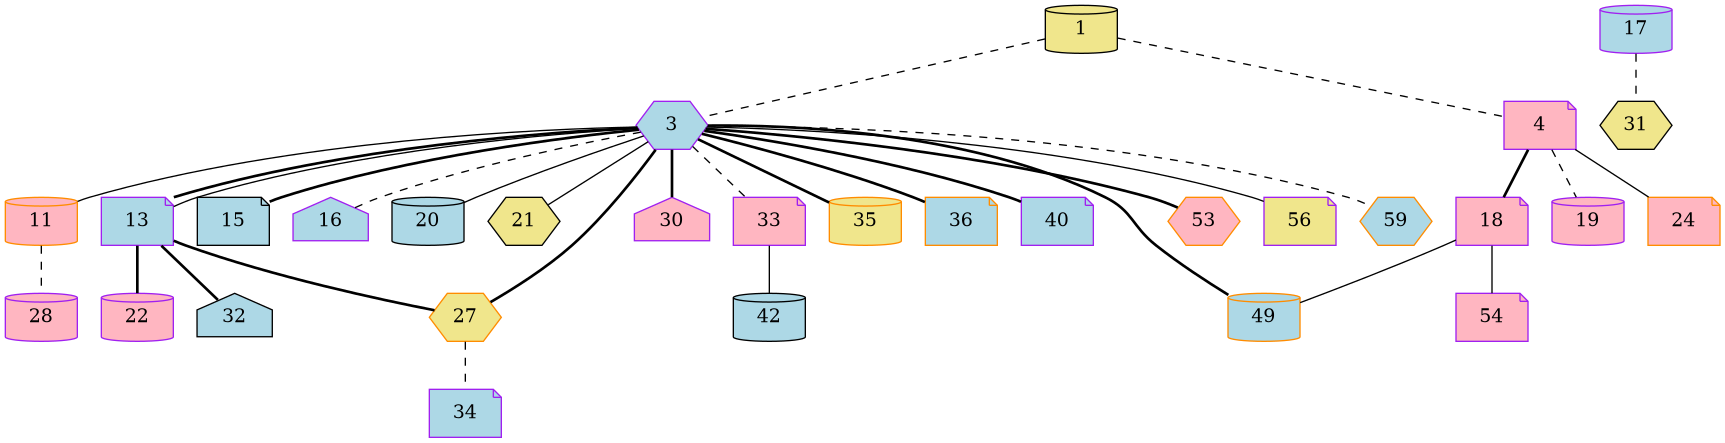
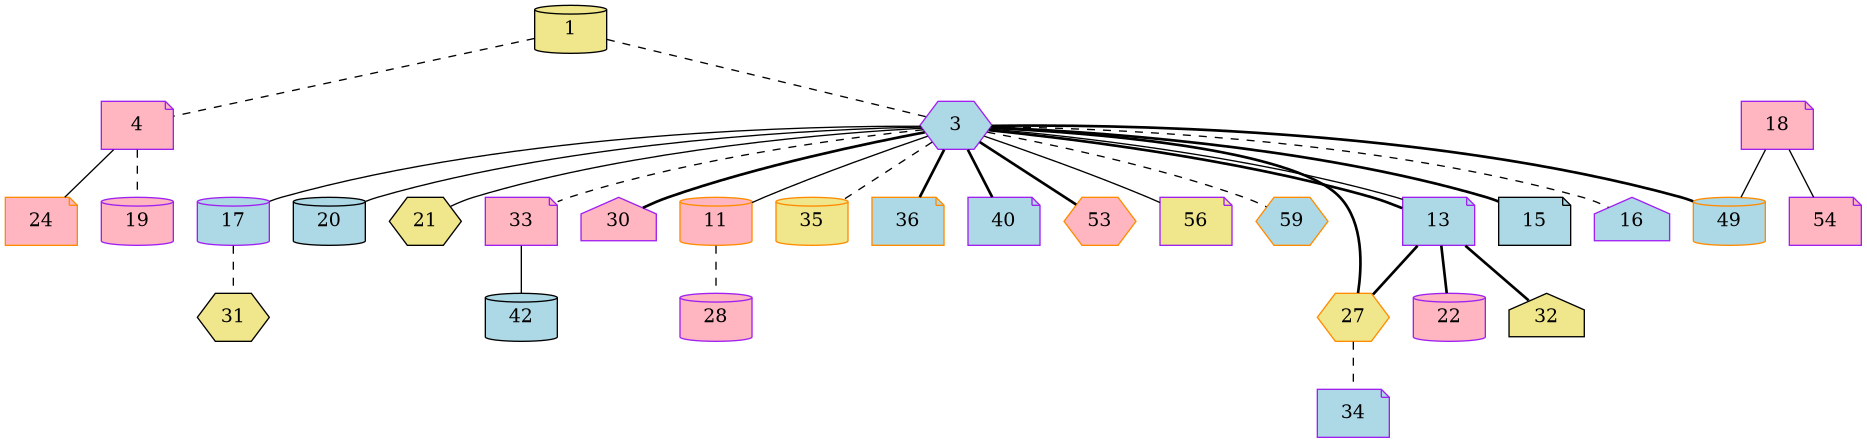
edge "3" -- "17": added
edge "3" -- "35": style bold -> dashed
edge "4" -- "18": removed
node "32": fillcolor lightblue -> khaki
